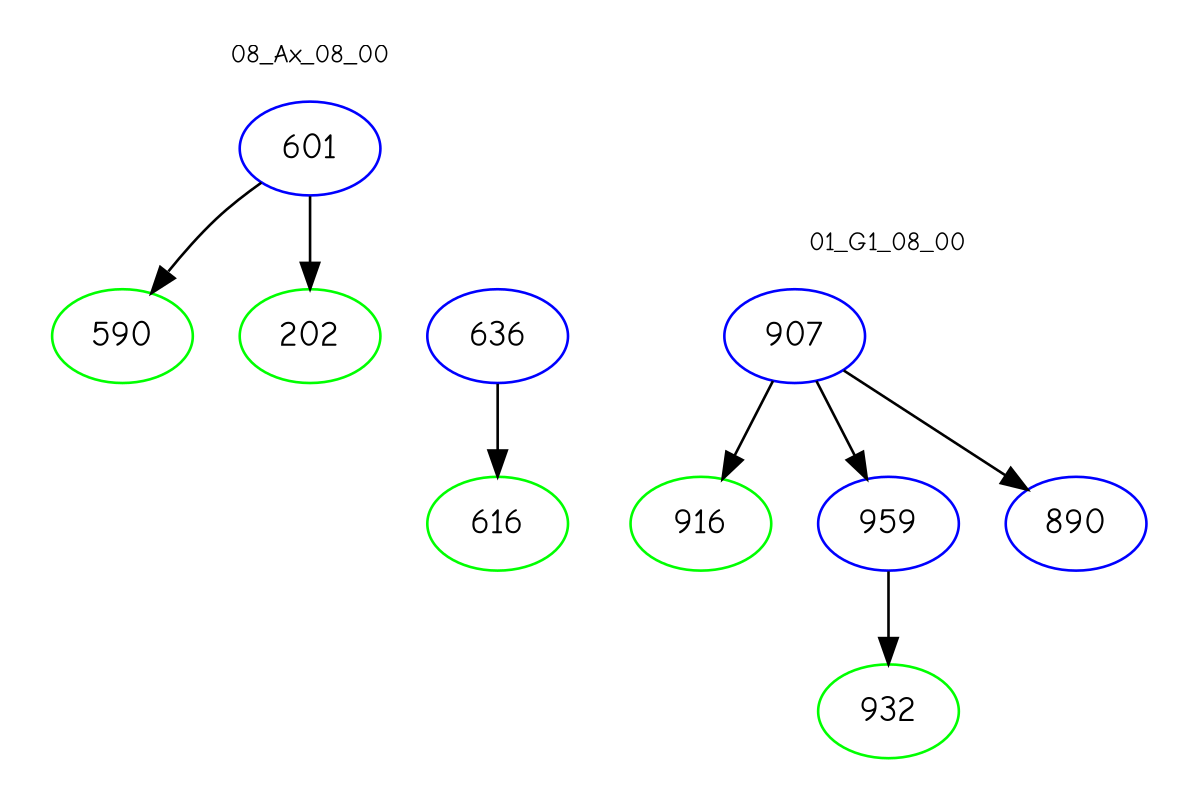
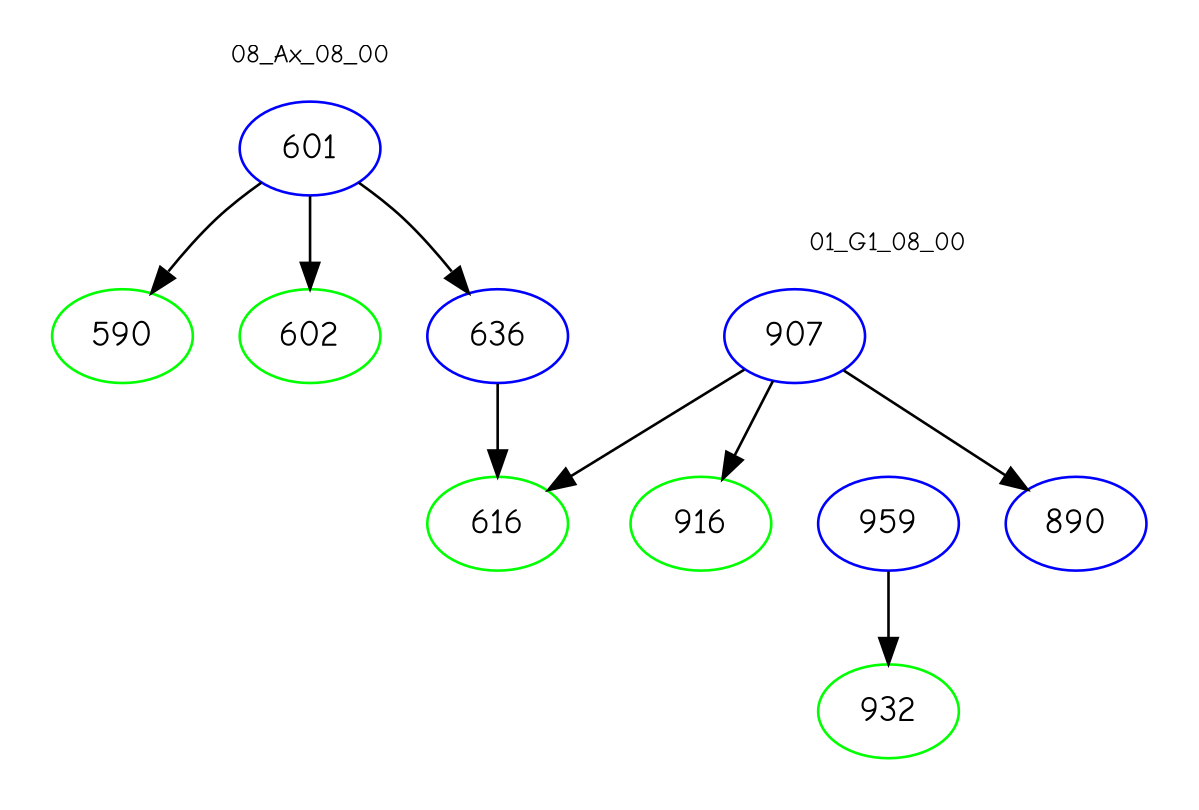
edge "601" -> "636": added
node "202": label "202" -> "602"
edge "907" -> "959": now "907" -> "616"
